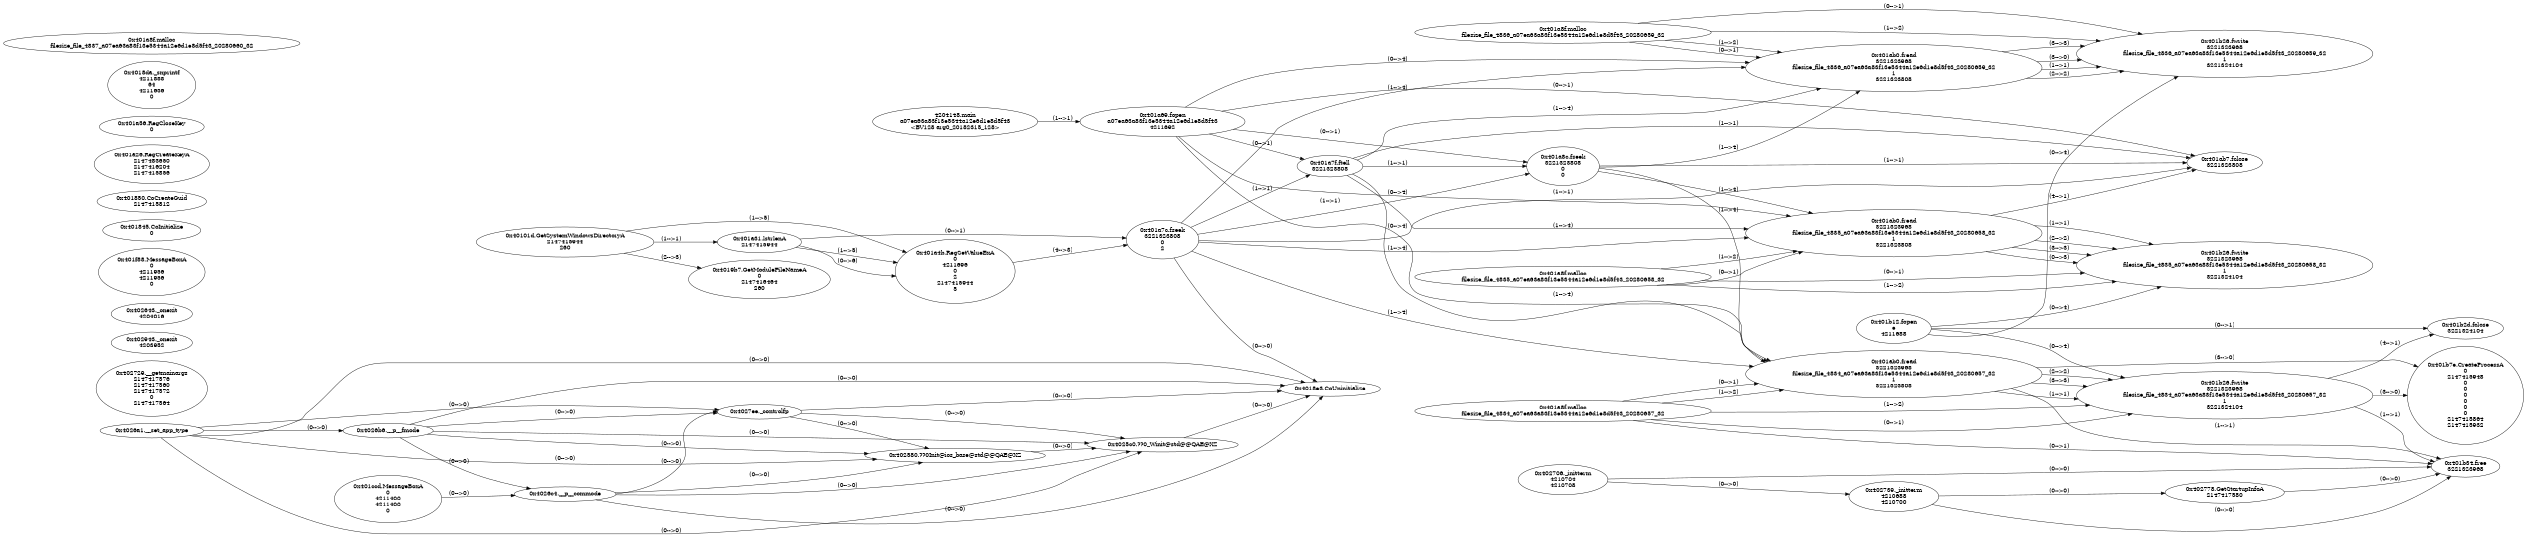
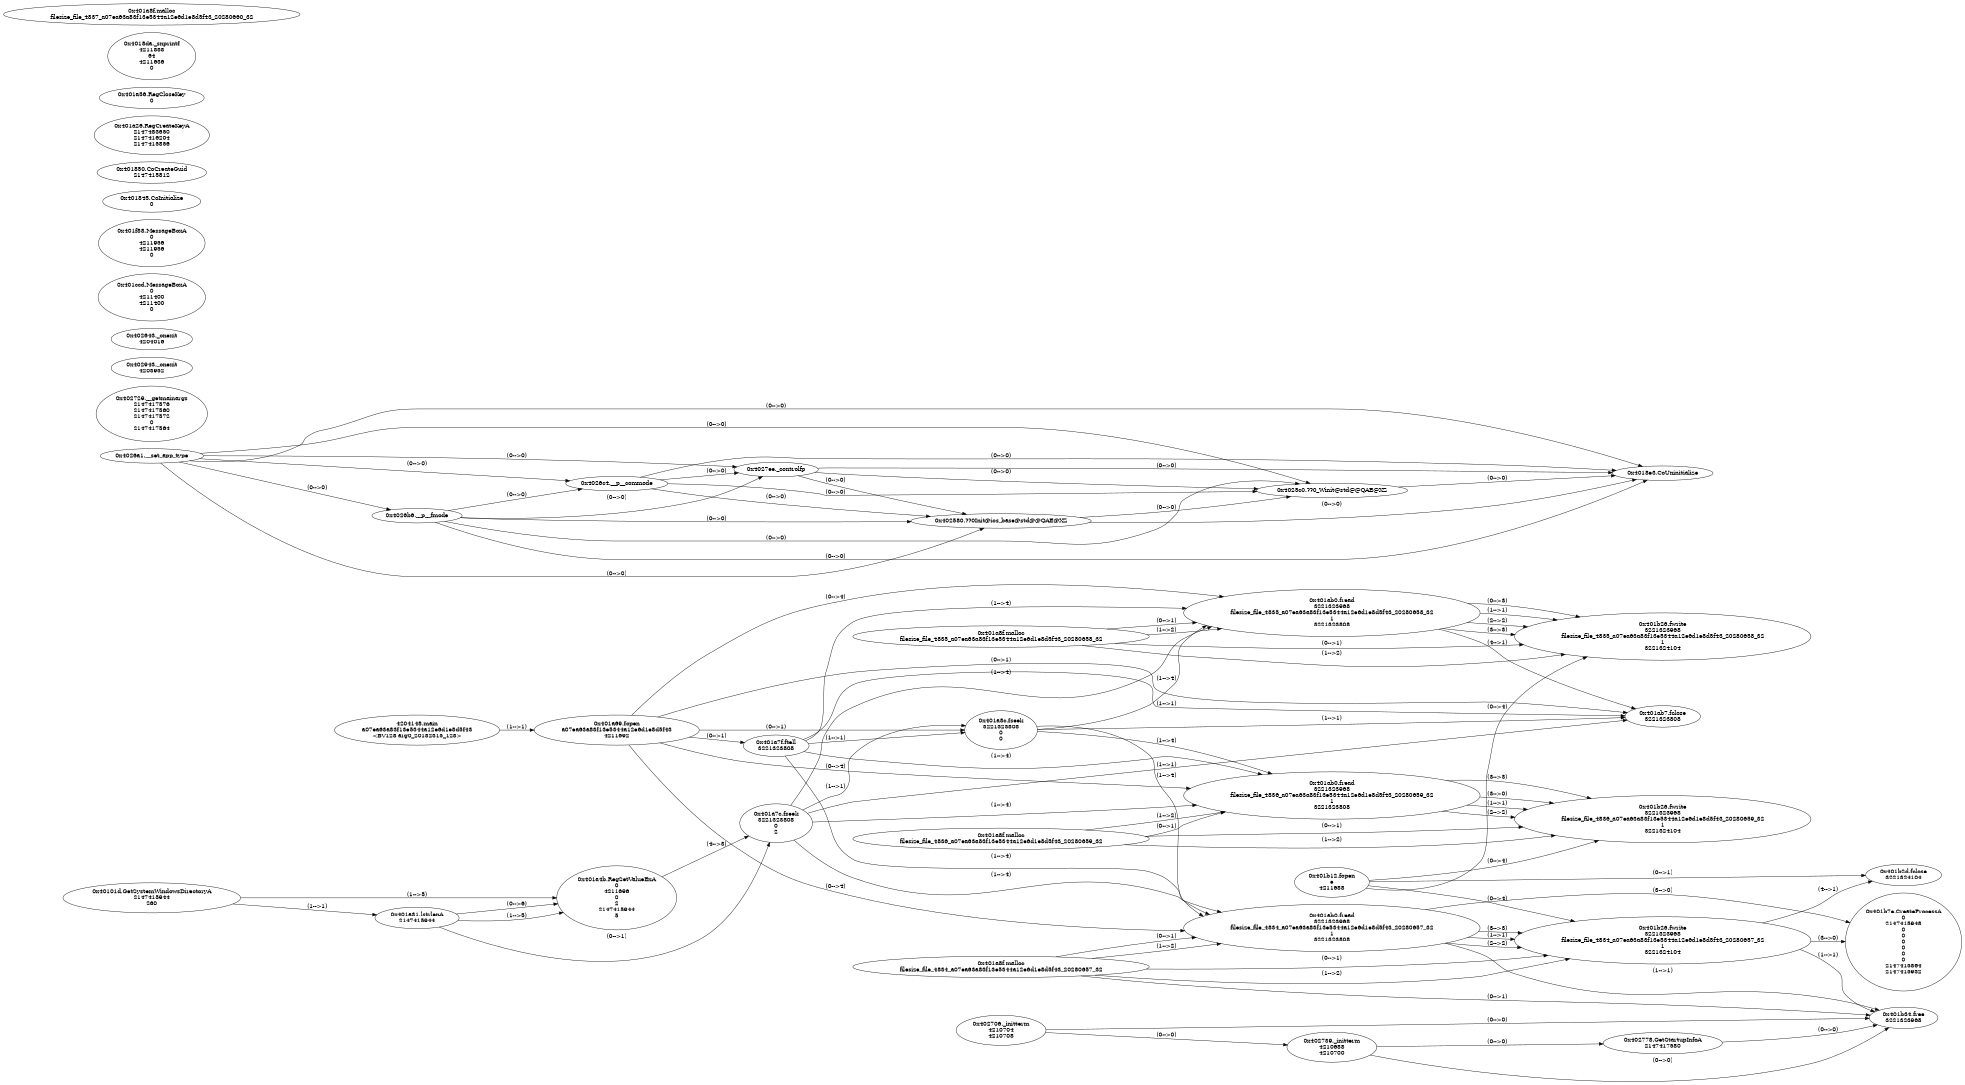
edge "0x401a7c.fseek 3221323808 0 2" -> "0x401a7f.ftell 3221323808": removed, label "(1-->1)"
node "0x4019b7.GetModuleFileNameA 0 2147416464 260": removed
edge "0x401a7c.fseek 3221323808 0 2" -> "0x4018e3.CoUninitialize": now "0x402580.??0Init@ios_base@std@@QAE@XZ" -> "0x4018e3.CoUninitialize"
edge "0x401ccd.MessageBoxA 0 4211400 4211400 0" -> "0x4026c4.__p__commode": now "0x4026a1.__set_app_type" -> "0x4026c4.__p__commode"
